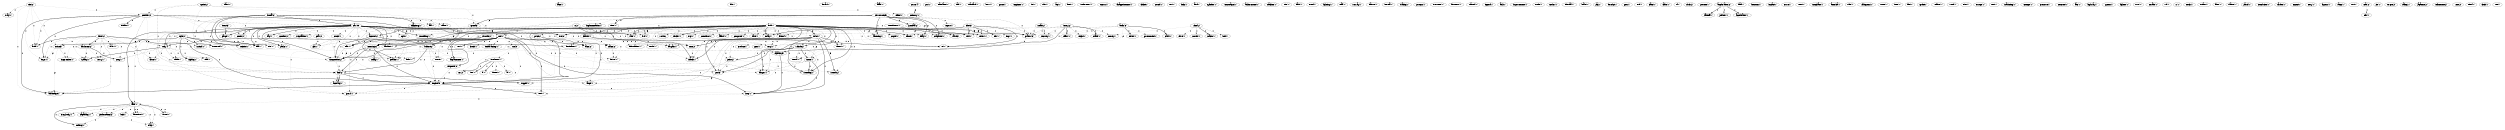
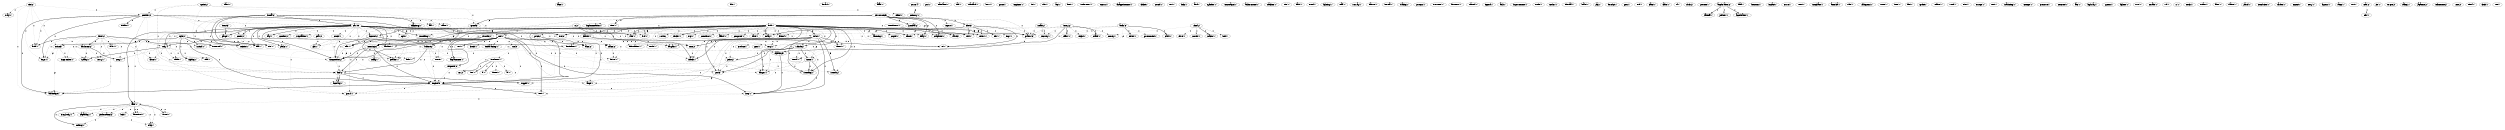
edge "servotronic(5)" -> "damming(1)": now "servotronic(5)" -> "eliot(3)"
edge "comes(2)" -> "packs(1)": now "comes(2)" -> "size(1)"
